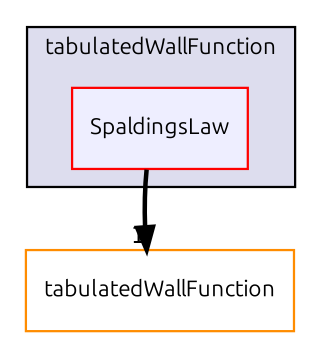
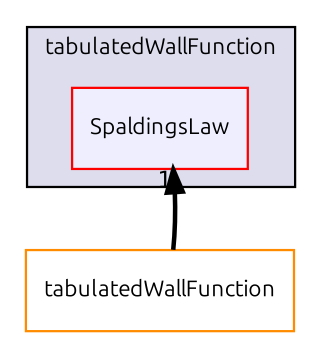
edge "SpaldingsLaw" -> "tabulatedWallFunction": reversed
